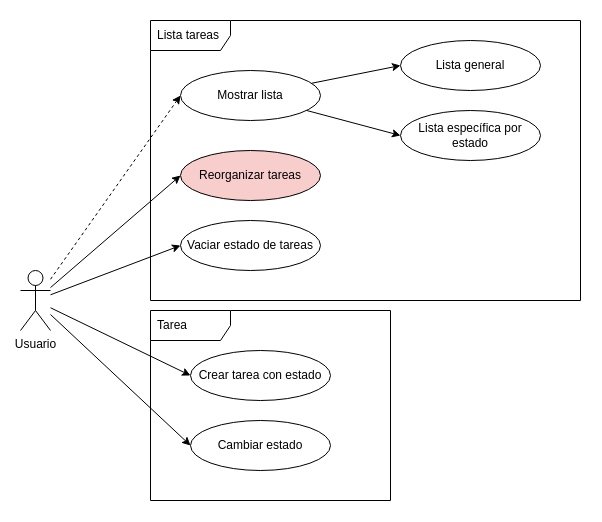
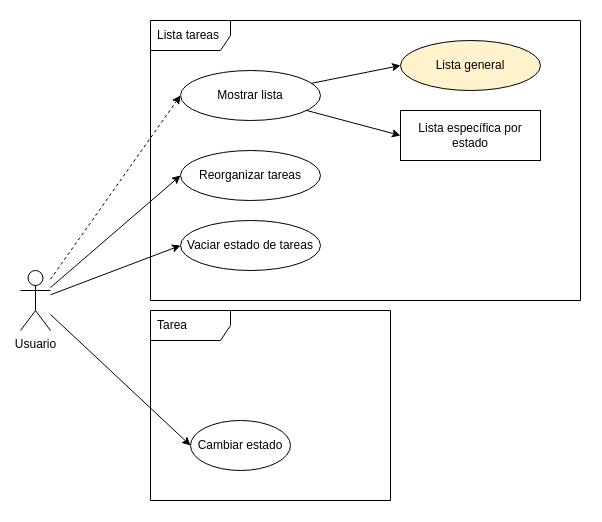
node "Lista general": fillcolor #ffffff -> #fff2cc
node "Lista específica por estado": shape ellipse -> rectangle
node "Reorganizar tareas": fillcolor #f8cecc -> #ffffff
edge "Usuario" -> "Crear tarea con estado": removed
node "Crear tarea con estado": removed
node "Cambiar estado": size 140x50 -> 100x50
